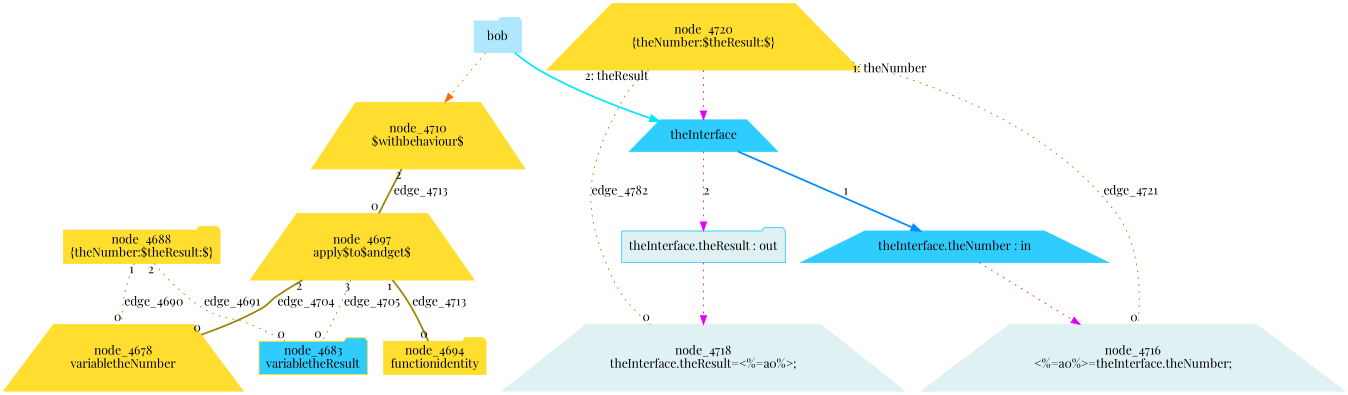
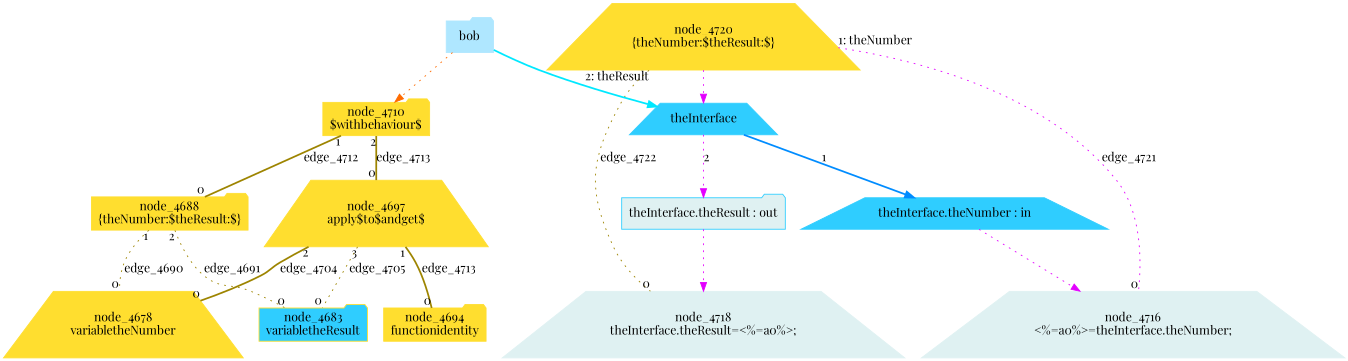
node "node_4710 $withbehaviour$": shape trapezium -> folder
edge "node_4720 {theNumber:$theResult:$}" -- "node_4716 <%=a0%>=theInterface.theNumber;": color #9d8400 -> #e300ff
edge "node_4710 $withbehaviour$" -- "node_4688 {theNumber:$theResult:$}": added, label "edge_4712"
edge "node_4720 {theNumber:$theResult:$}" -- "node_4718 theInterface.theResult=<%=a0%>;": label "edge_4782" -> "edge_4722"
